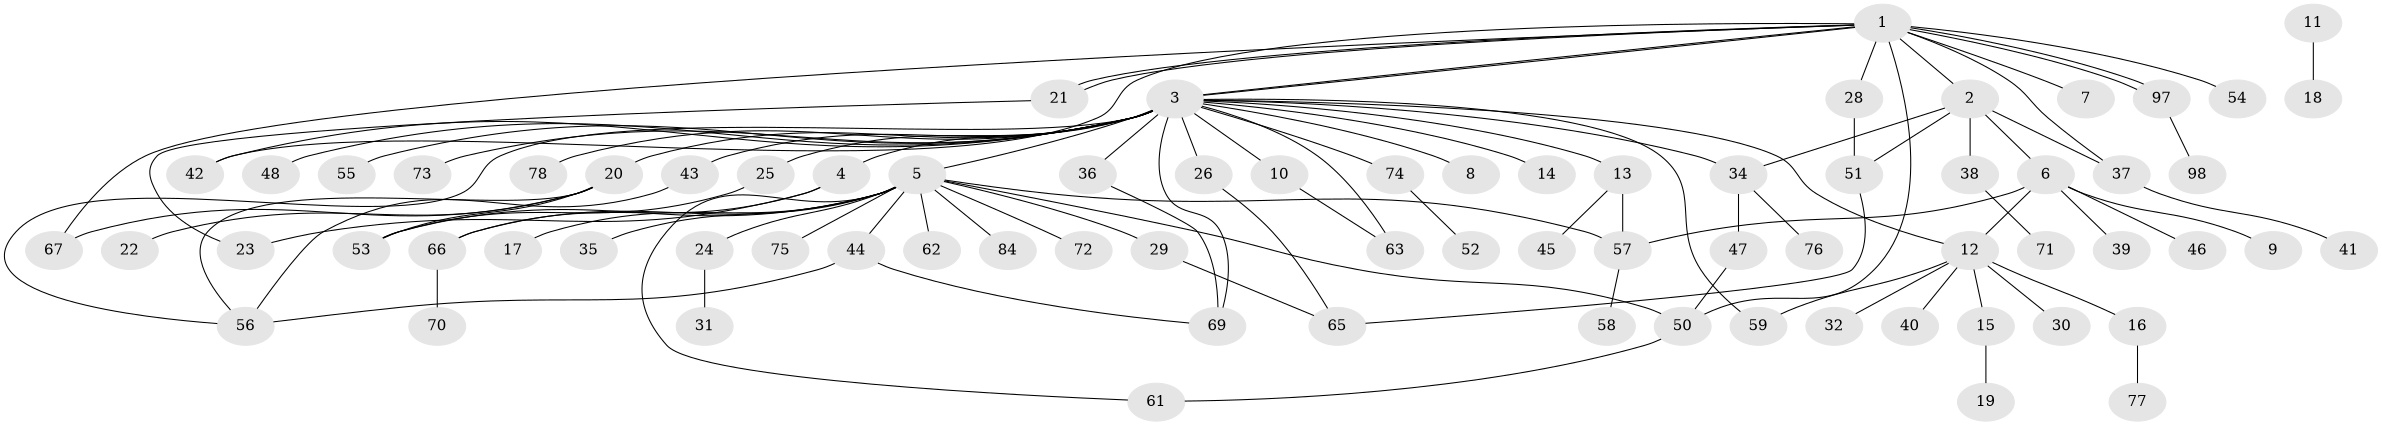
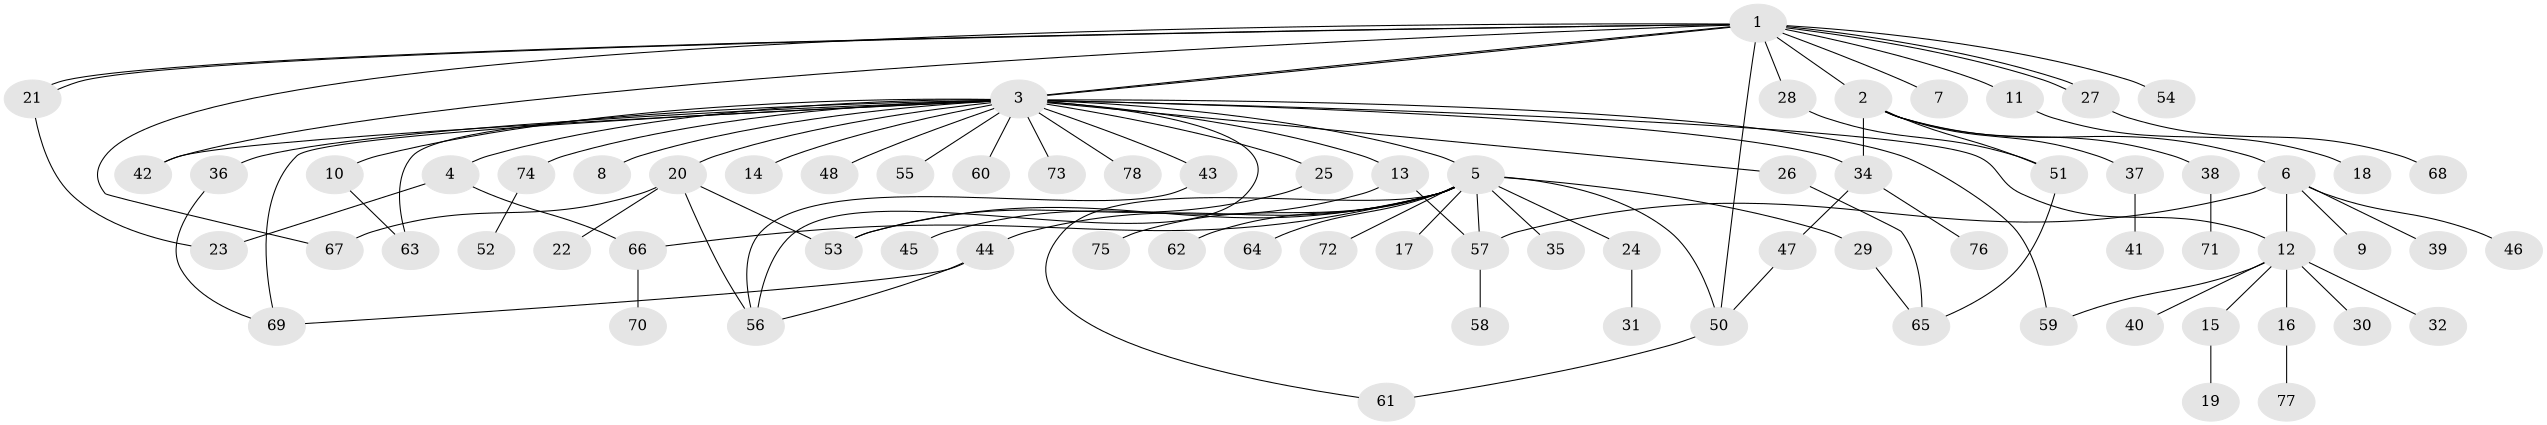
edge "1" -- "37": now "1" -- "11"
node "97": label "97" -> "27"
node "60": added
node "98": label "98" -> "68"
node "84": label "84" -> "64"
